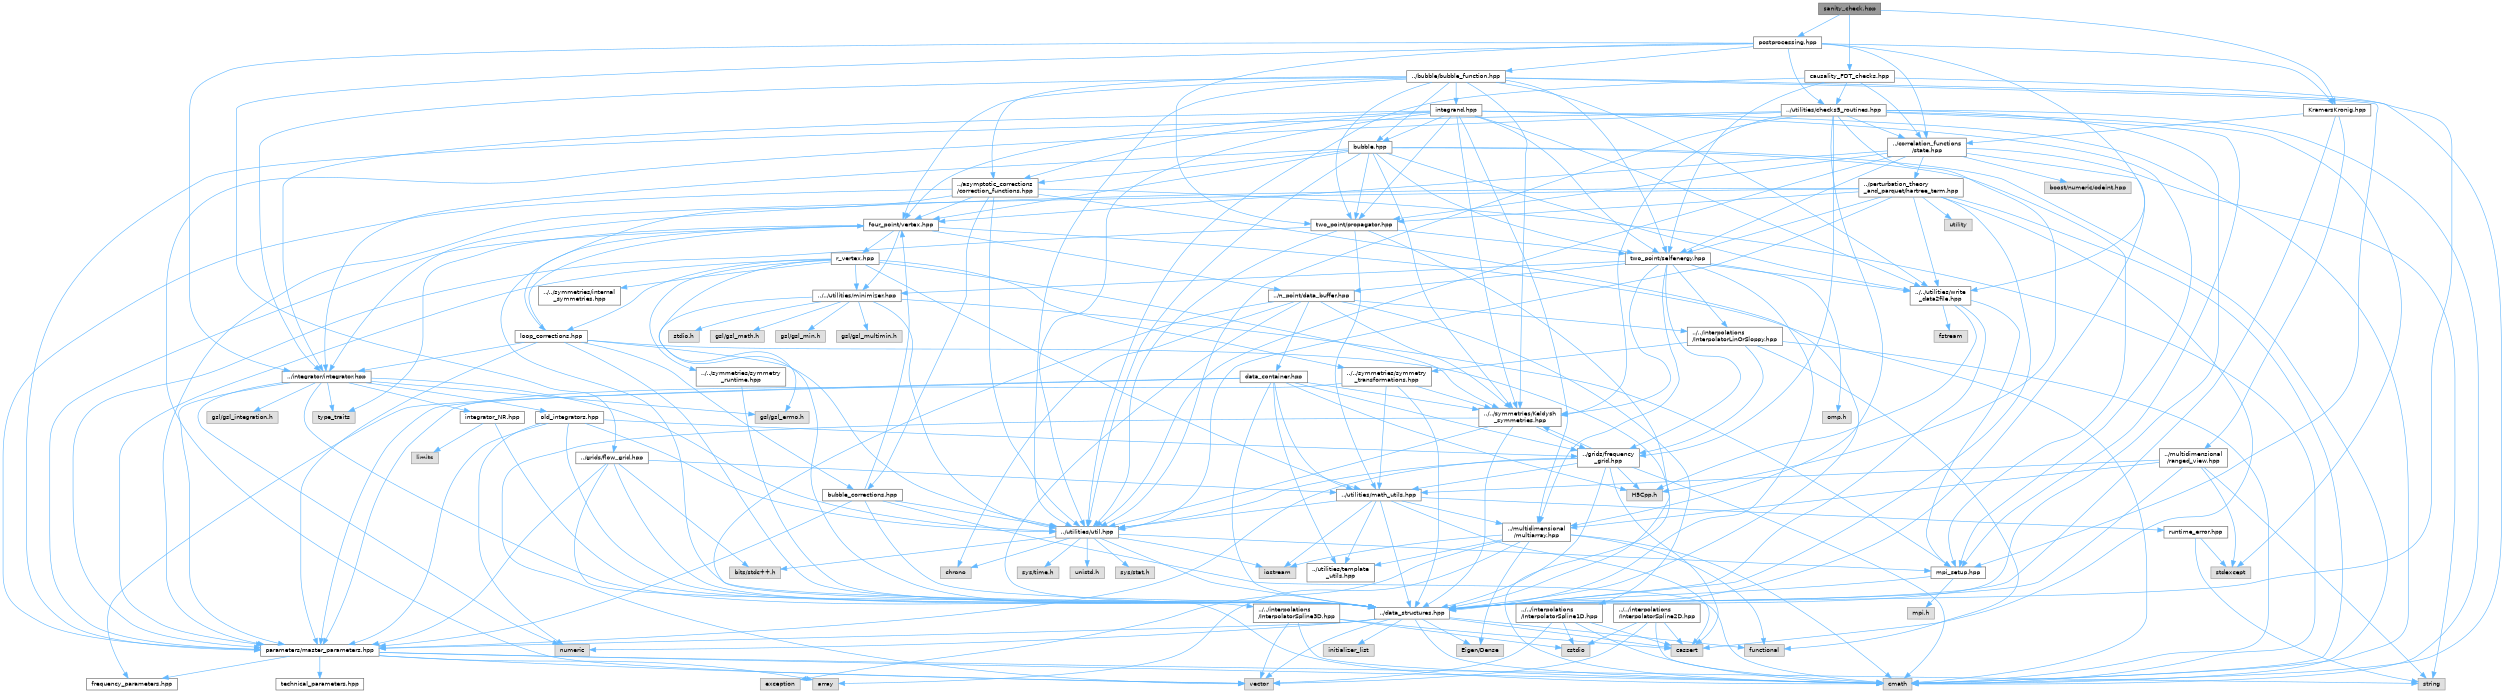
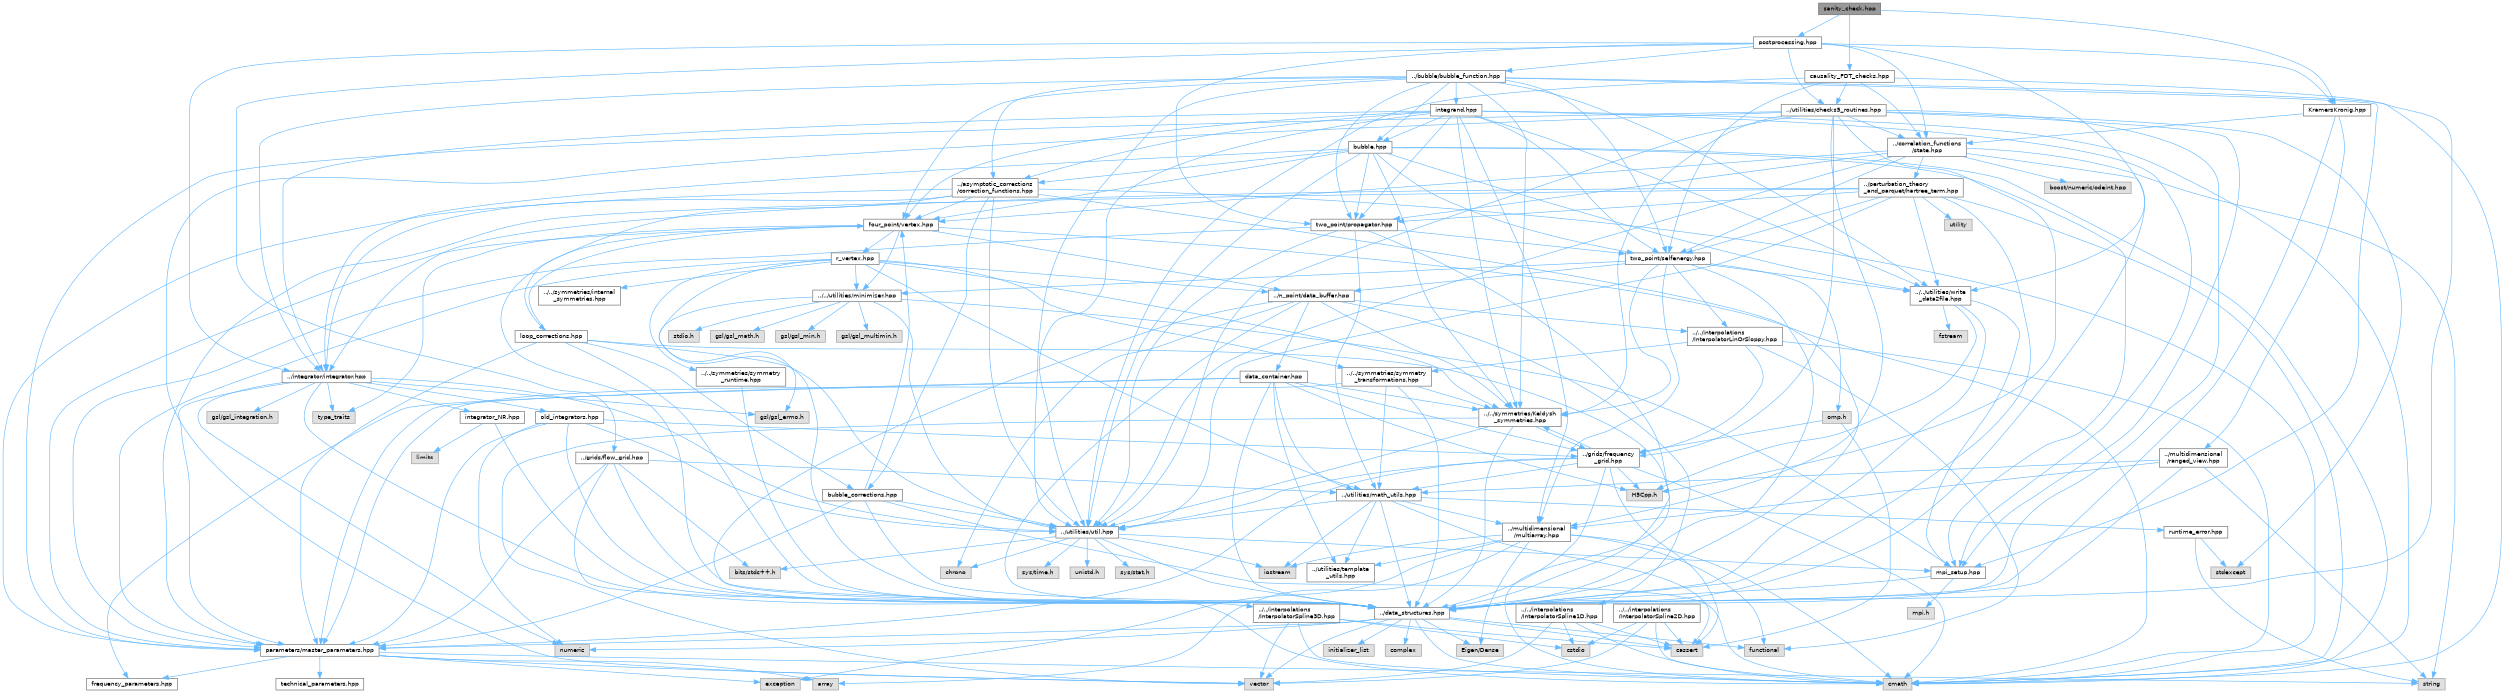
edge "r_vertex.hpp" -> "loop_corrections.hpp": now "r_vertex.hpp" -> "../n_point/data_buffer.hpp"
edge "loop_corrections.hpp" -> "../integrator/integrator.hpp": now "../asymptotic_corrections /correction_functions.hpp" -> "../integrator/integrator.hpp"
edge "two_point/selfenergy.hpp" -> "../grids/frequency _grid.hpp": now "omp.h" -> "../grids/frequency _grid.hpp"
edge "../utilities/checks5_routines.hpp" -> "cmath": removed
edge "../multidimensional /ranged_view.hpp" -> "stdexcept": removed
edge "../perturbation_theory _and_parquet/hartree_term.hpp" -> "cassert": now "omp.h" -> "cassert"
node "complex": added
edge "parameters/master_parameters.hpp" -> "cmath": now "parameters/master_parameters.hpp" -> "exception"
